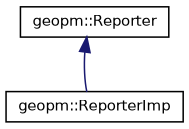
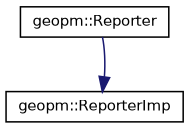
edge "geopm::ReporterImp" -> "geopm::Reporter": reversed
